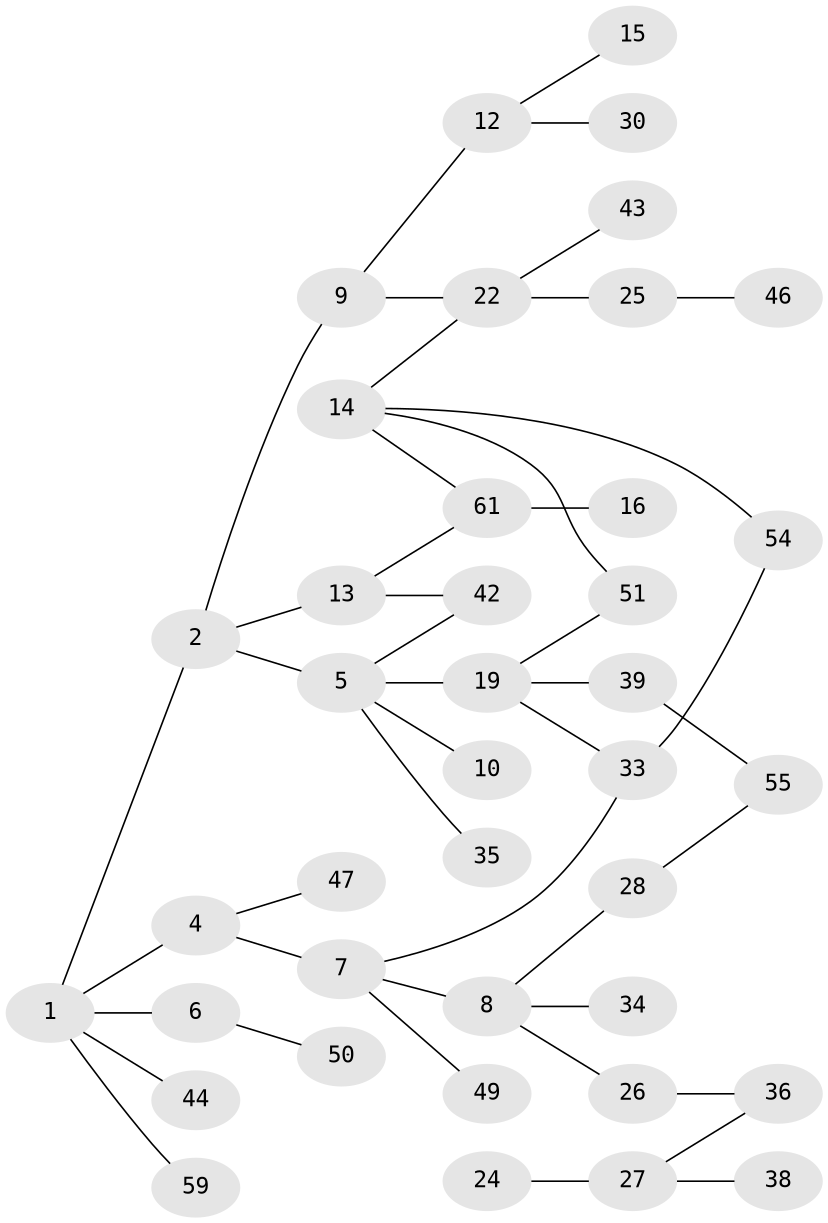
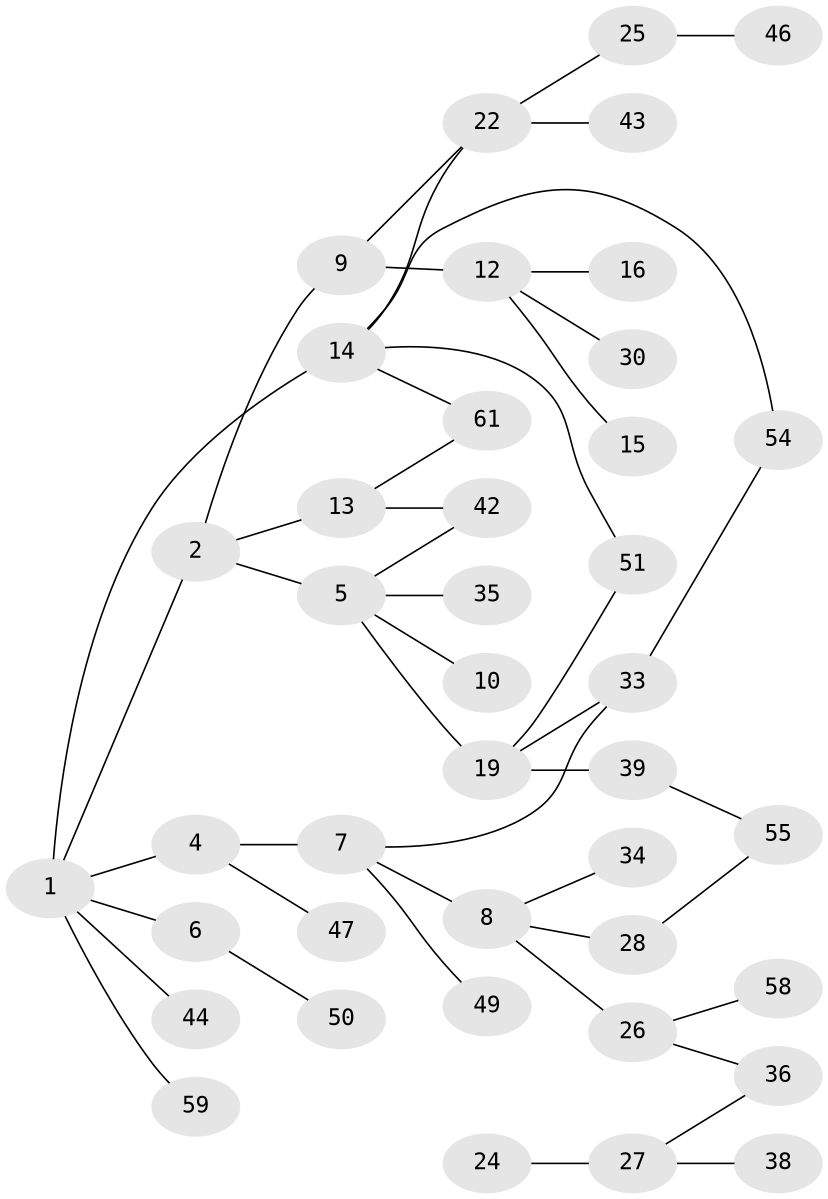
edge "61" -- "16": now "12" -- "16"
edge "14" -- "1": added
node "58": added
